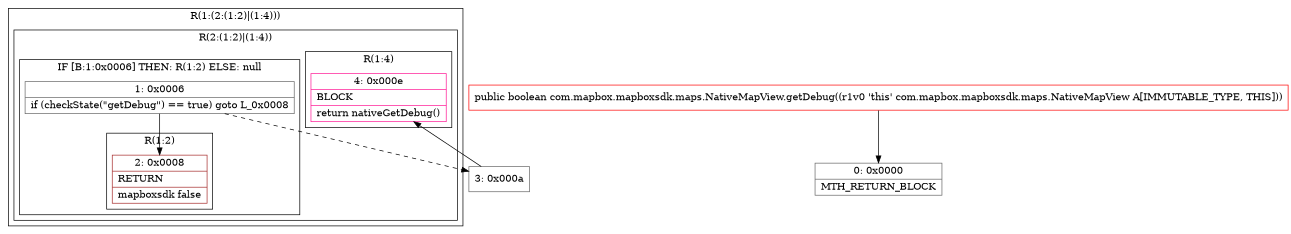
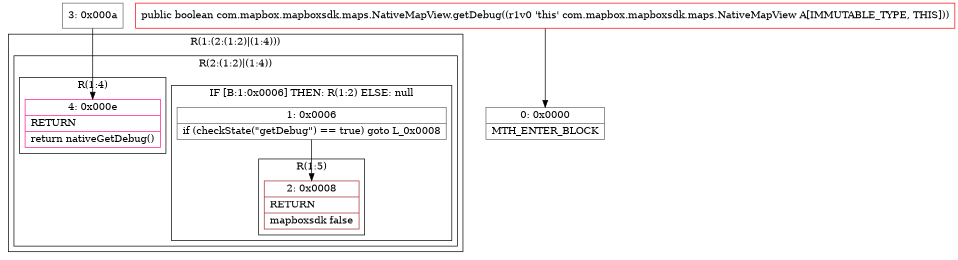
node "4: 0x000e": text "BLOCK" -> "RETURN"
cluster "R(1:2)": label "R(1:2)" -> "R(1:5)"
edge "1: 0x0006" -> "3: 0x000a": removed
node "0: 0x0000": text "MTH_RETURN_BLOCK" -> "MTH_ENTER_BLOCK"
